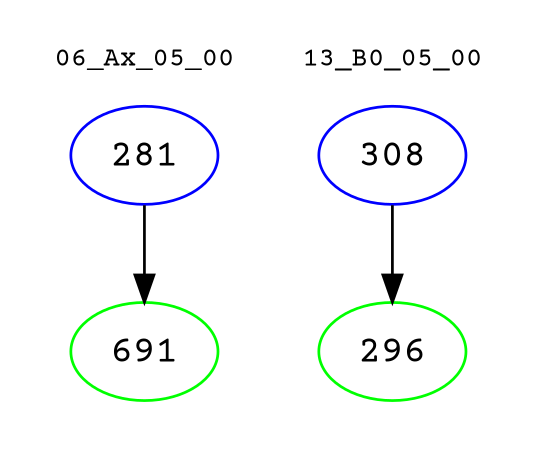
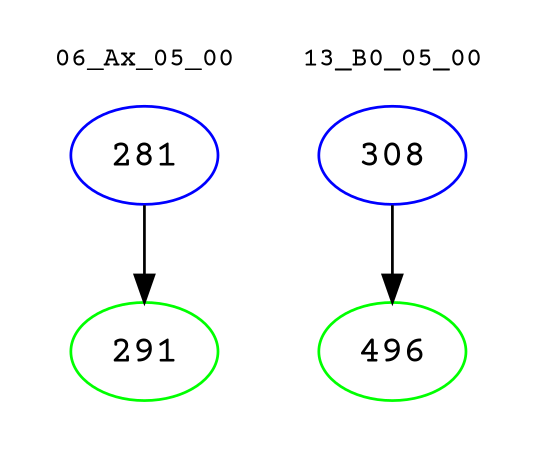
node "691": label "691" -> "291"
node "296": label "296" -> "496"
